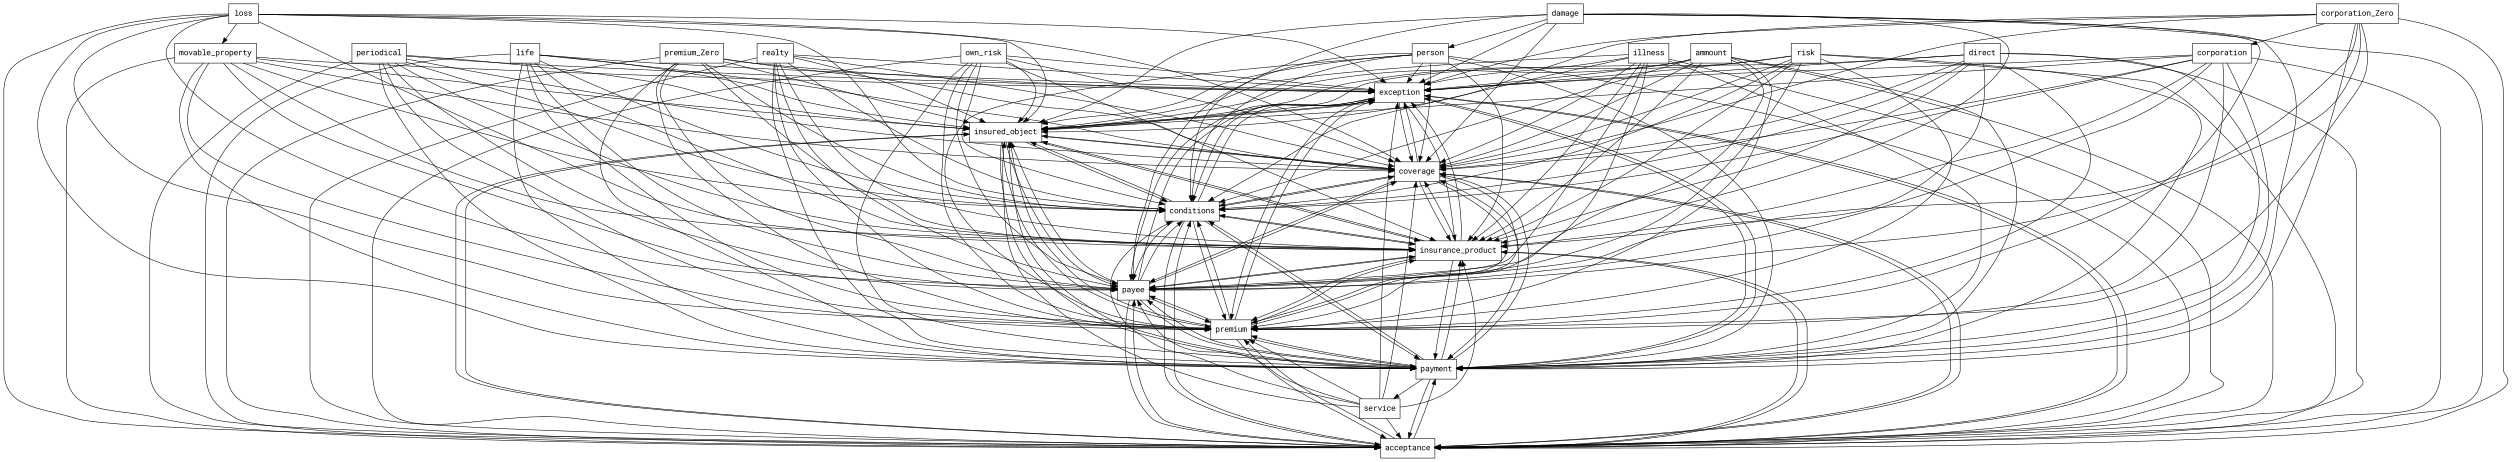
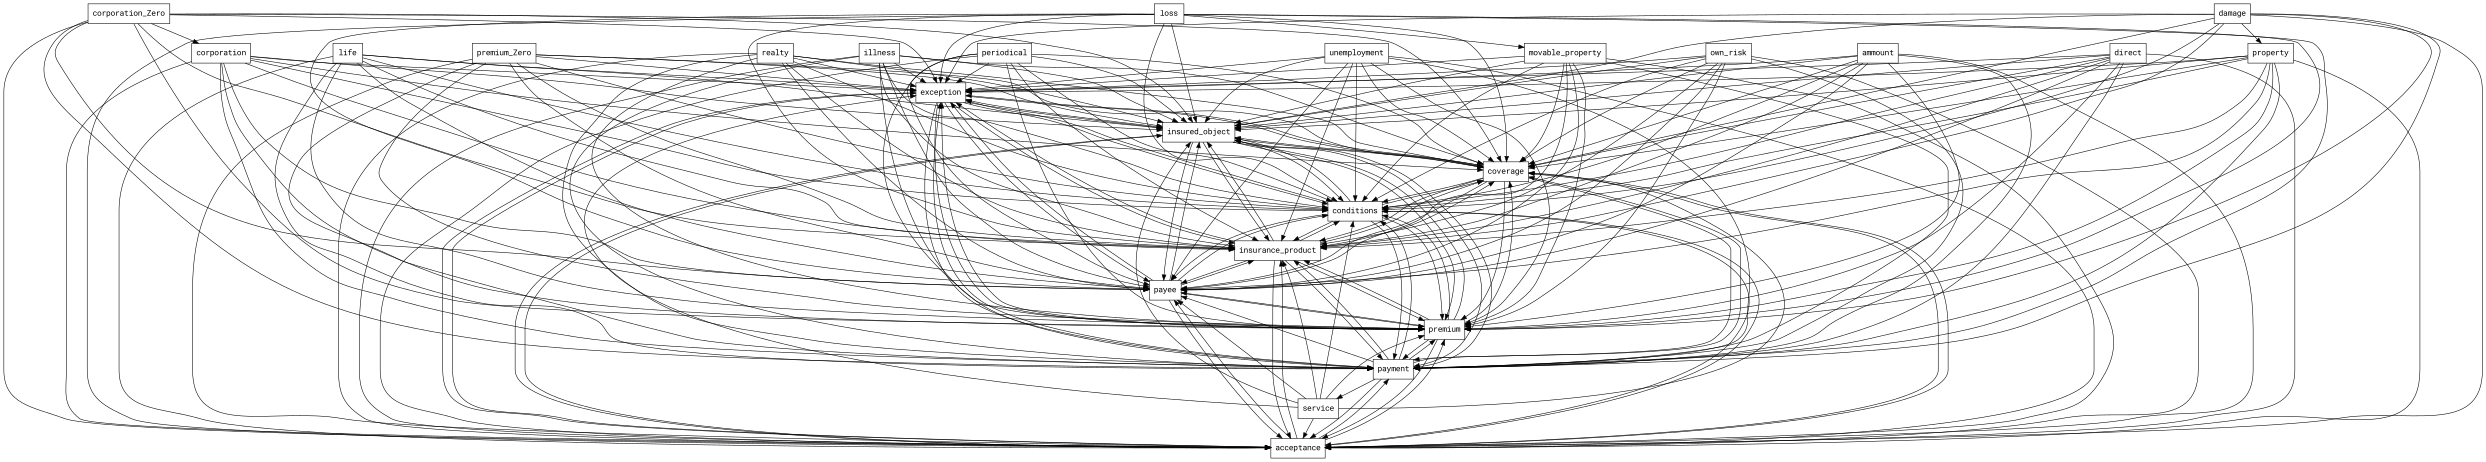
node "person": label "person" -> "property"
node "risk": label "risk" -> "unemployment"
edge "life" -> "coverage": removed
edge "payee" -> "payment": removed
